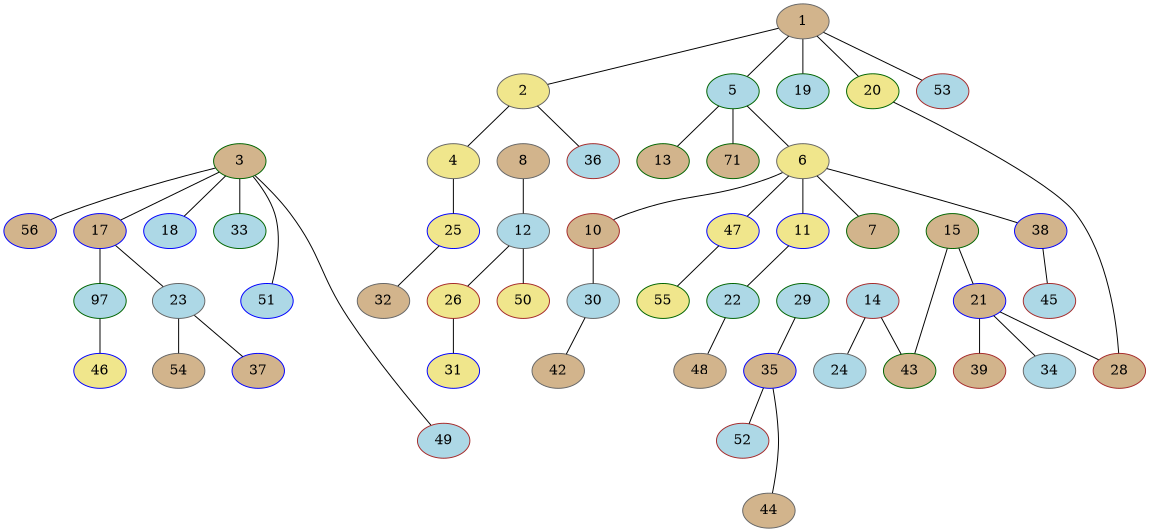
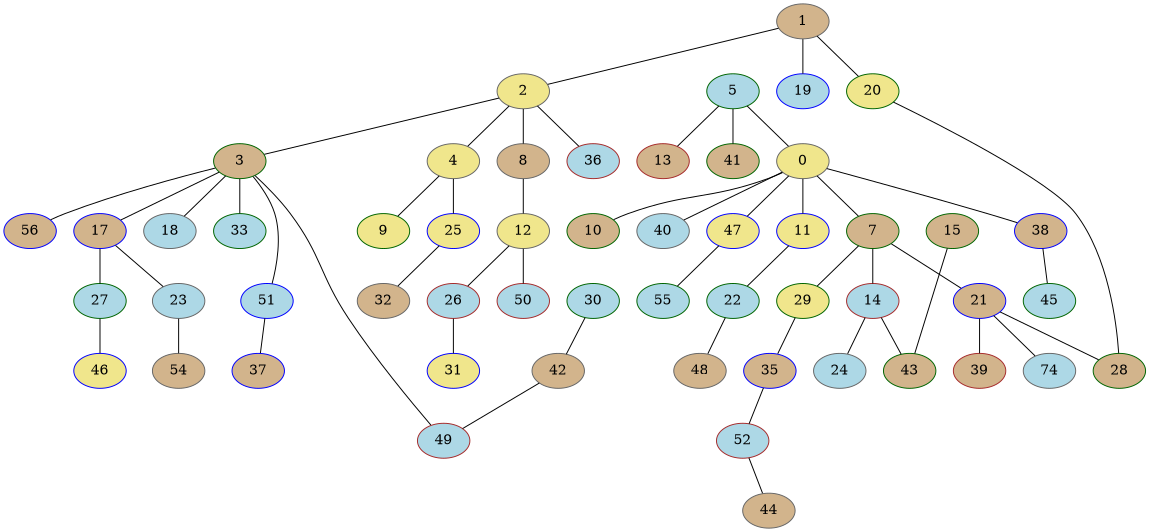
edge "1" -- "5": removed
node "19": color darkgreen -> blue
node "53": removed
edge "2" -- "3": added
edge "2" -- "8": added
node "13": color darkgreen -> brown
node "71": label "71" -> "41"
node "6": label "6" -> "0"
node "18": color blue -> gray40
node "9": added
node "12": fillcolor lightblue -> khaki
node "10": color brown -> darkgreen
node "40": added
edge "10" -- "30": removed
edge "7" -- "29": added
edge "7" -- "14": added
edge "15" -- "21": now "7" -- "21"
node "97": label "97" -> "27"
node "26": fillcolor khaki -> lightblue
node "50": fillcolor khaki -> lightblue
node "30": color gray40 -> darkgreen
node "55": fillcolor khaki -> lightblue
node "29": fillcolor lightblue -> khaki
node "45": color brown -> darkgreen
edge "23" -- "37": now "51" -- "37"
node "34": label "34" -> "74"
node "28": color brown -> darkgreen
edge "42" -- "49": added
edge "35" -- "44": now "52" -- "44"
